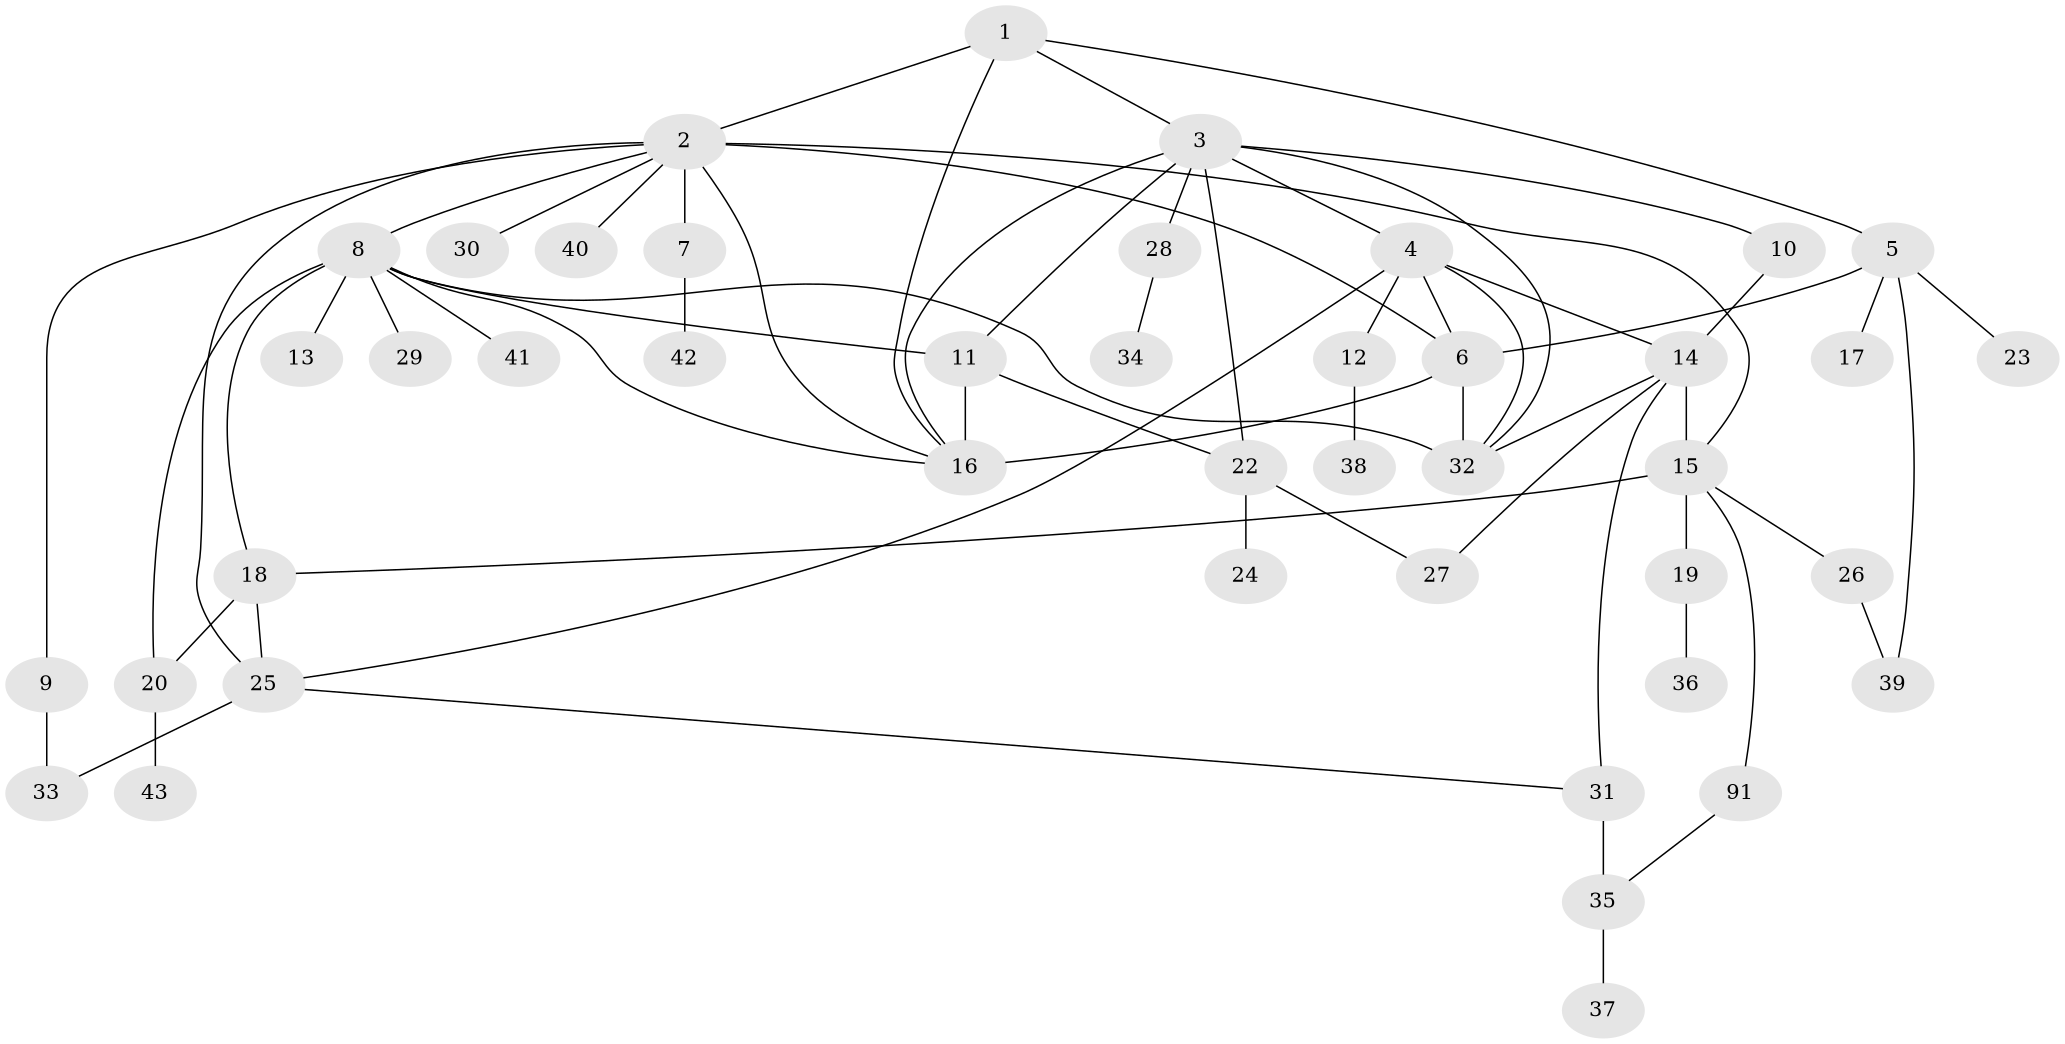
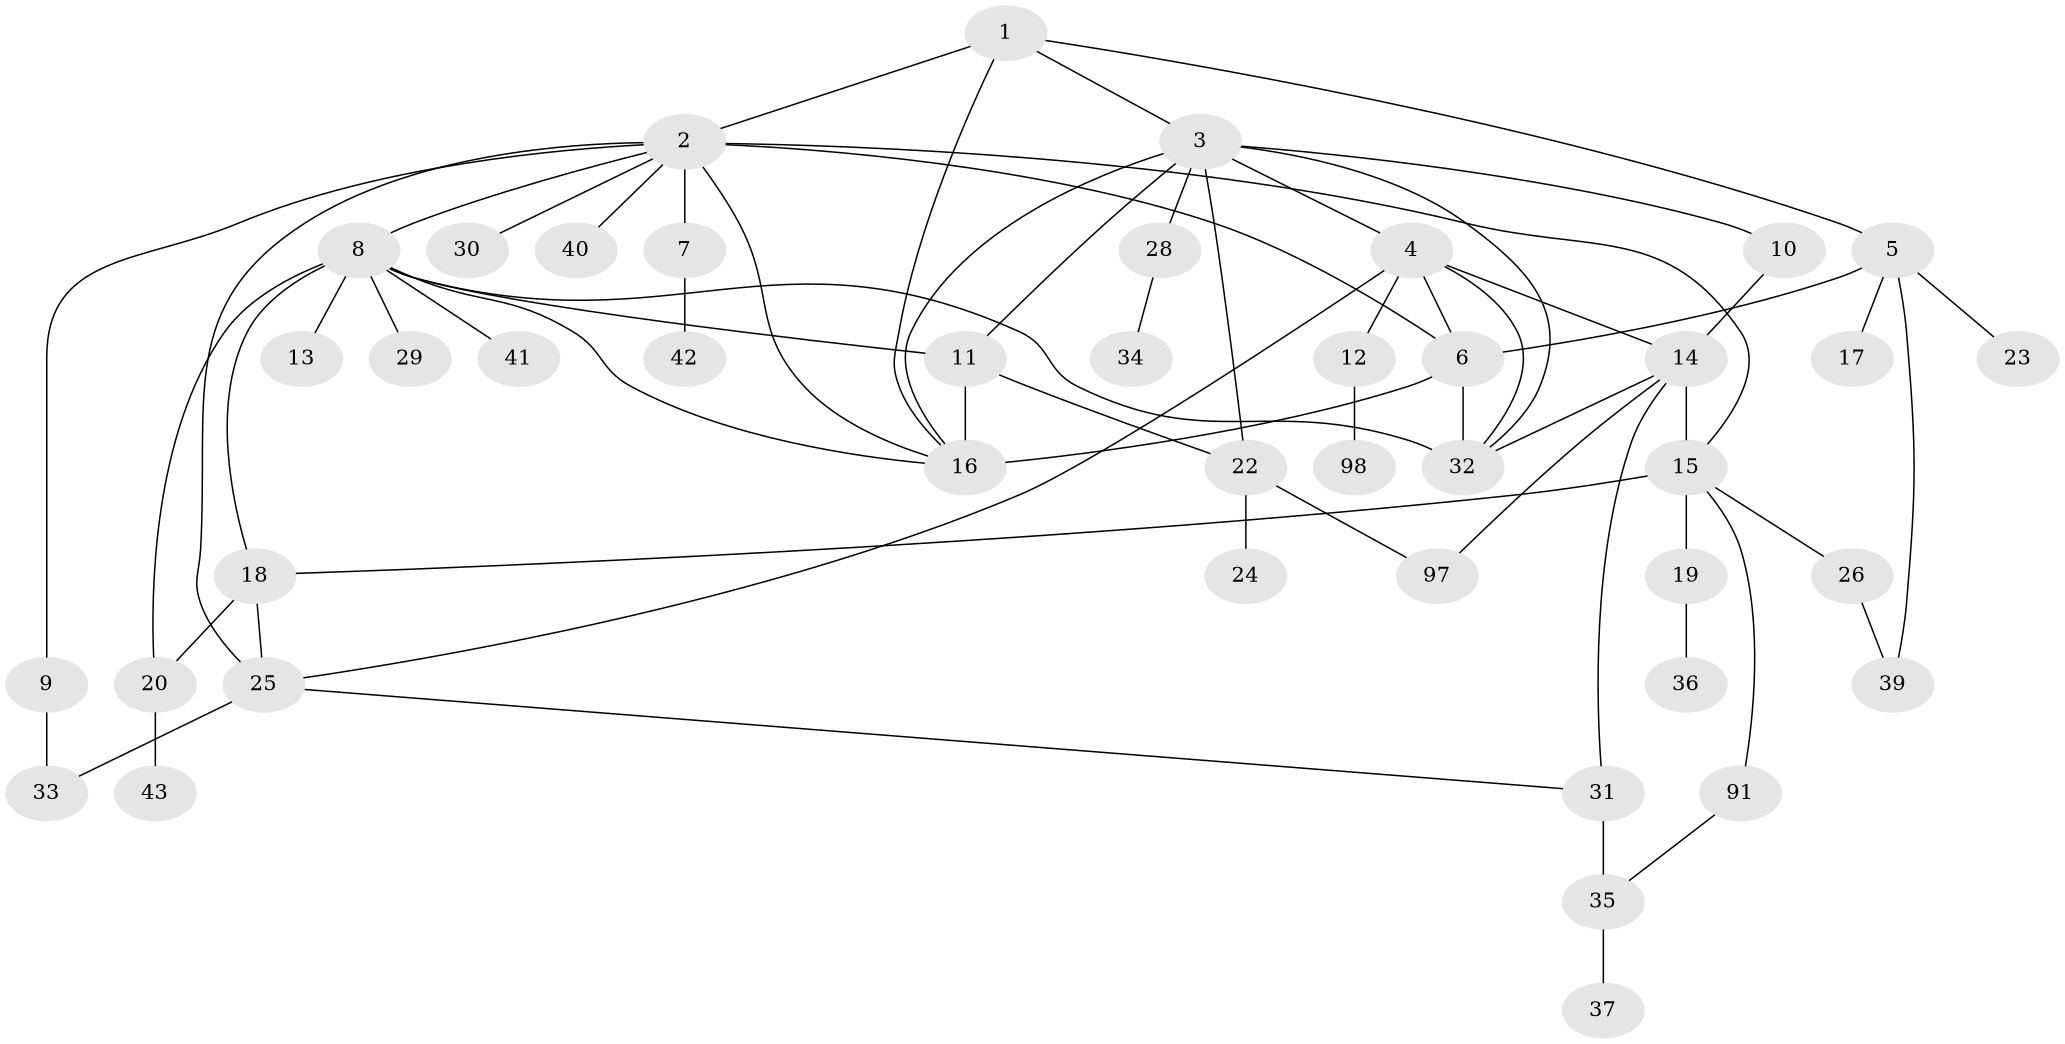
node "38": label "38" -> "98"
node "27": label "27" -> "97"
